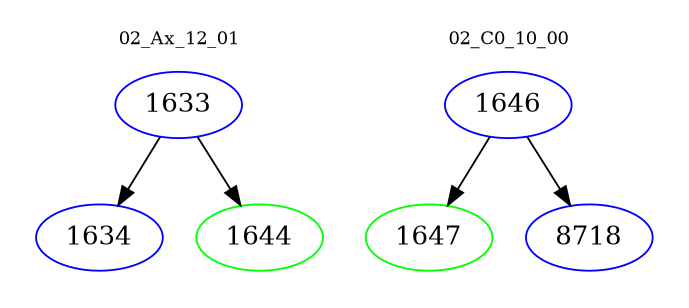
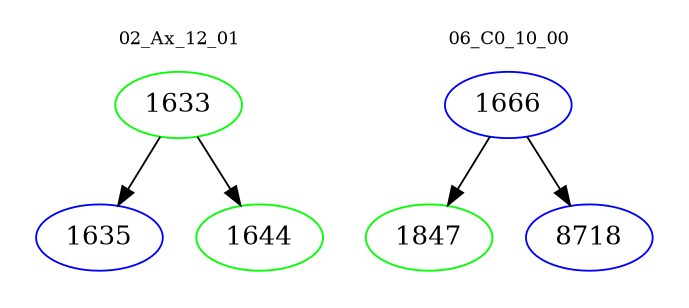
cluster "02_C0_10_00": label "02_C0_10_00" -> "06_C0_10_00"
node "1633": color blue -> green
node "1646": label "1646" -> "1666"
node "1634": label "1634" -> "1635"
node "1647": label "1647" -> "1847"
